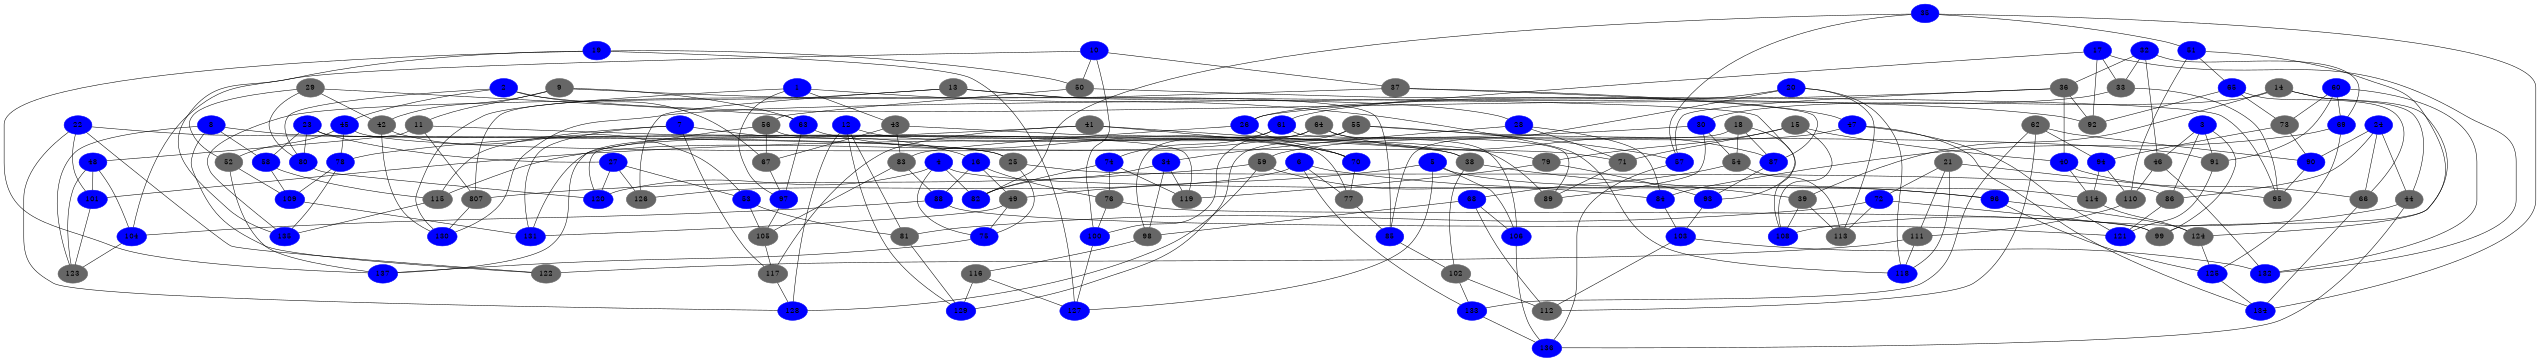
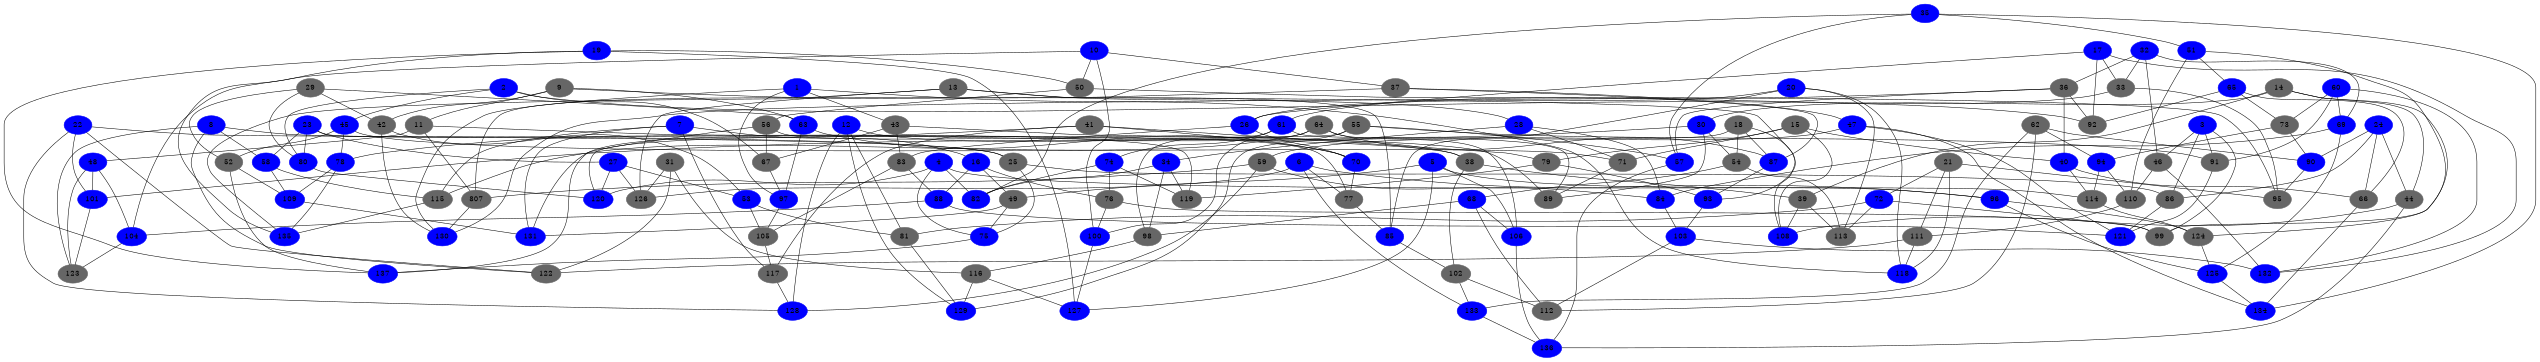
node "31": added
